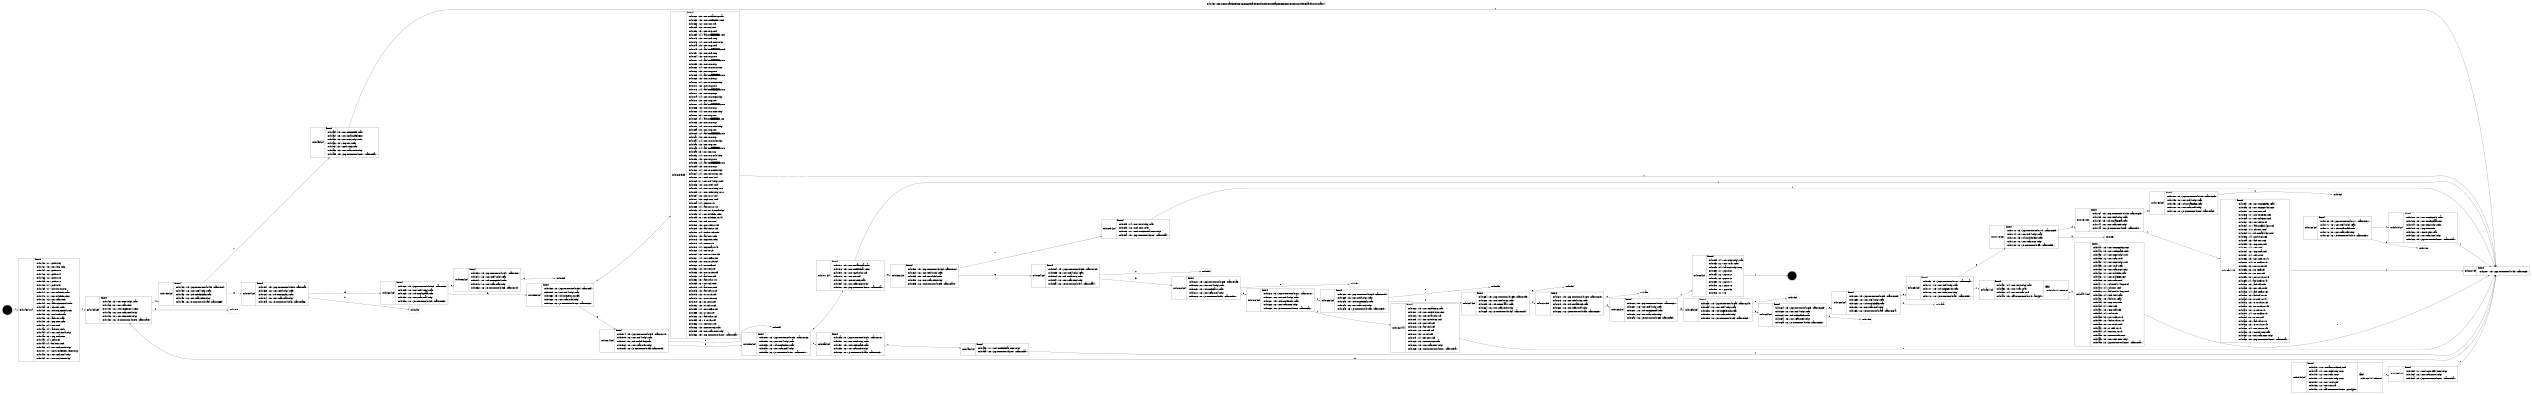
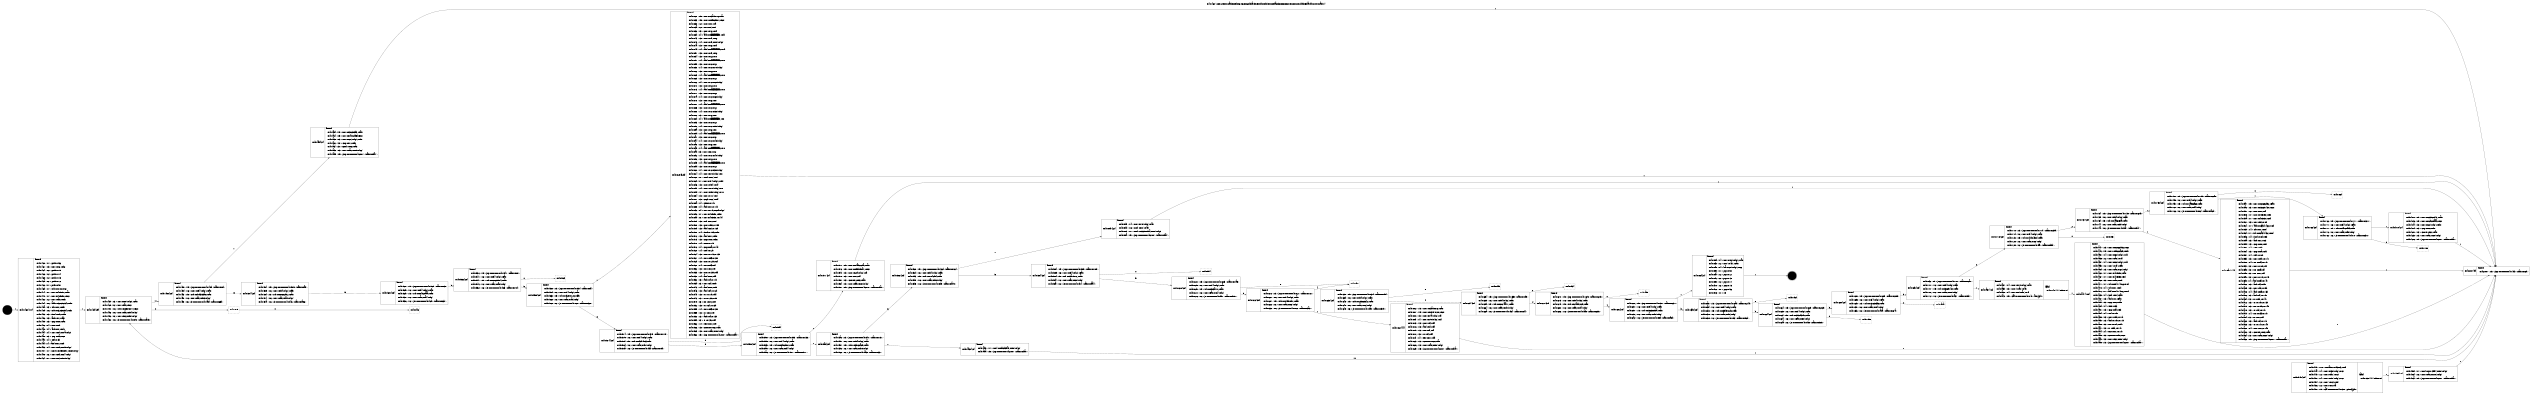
edge "0x401750 [28]" -> "0x40176c [28]": added, label "1"
edge "0x401971 [27]" -> "0x4015c8 [28]": now "0x4015ac [28]" -> "0x4015c8 [28]"
edge "0x401a47 [108]" -> "0x401a37 [16]": reversed
edge "0x401520 [28]" -> "0x401558 [28]": now "0x40153c [28]" -> "0x401558 [28]"
edge "0x40161c [28]" -> "0x401638 [28]": now "0x40161c [28]" -> "0x401fb7"
edge "0x401504 [28]" -> "0x401f46": now "0x401e75" -> "0x401f46"
